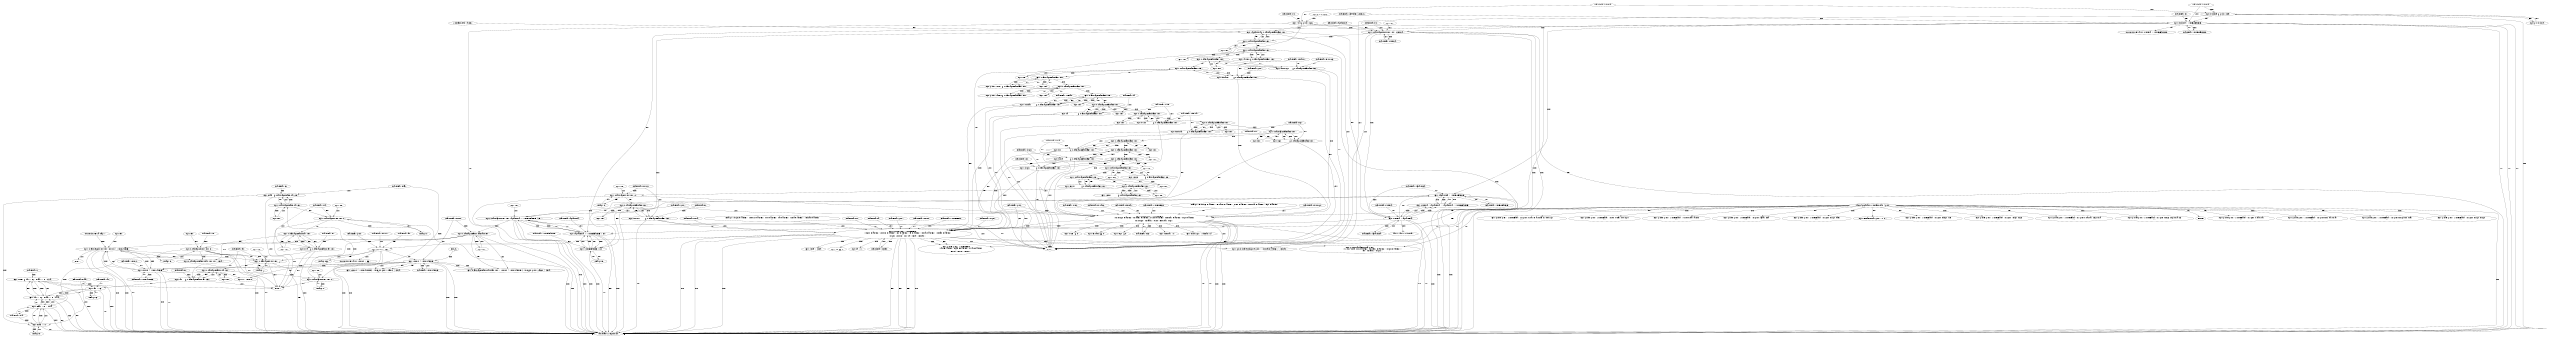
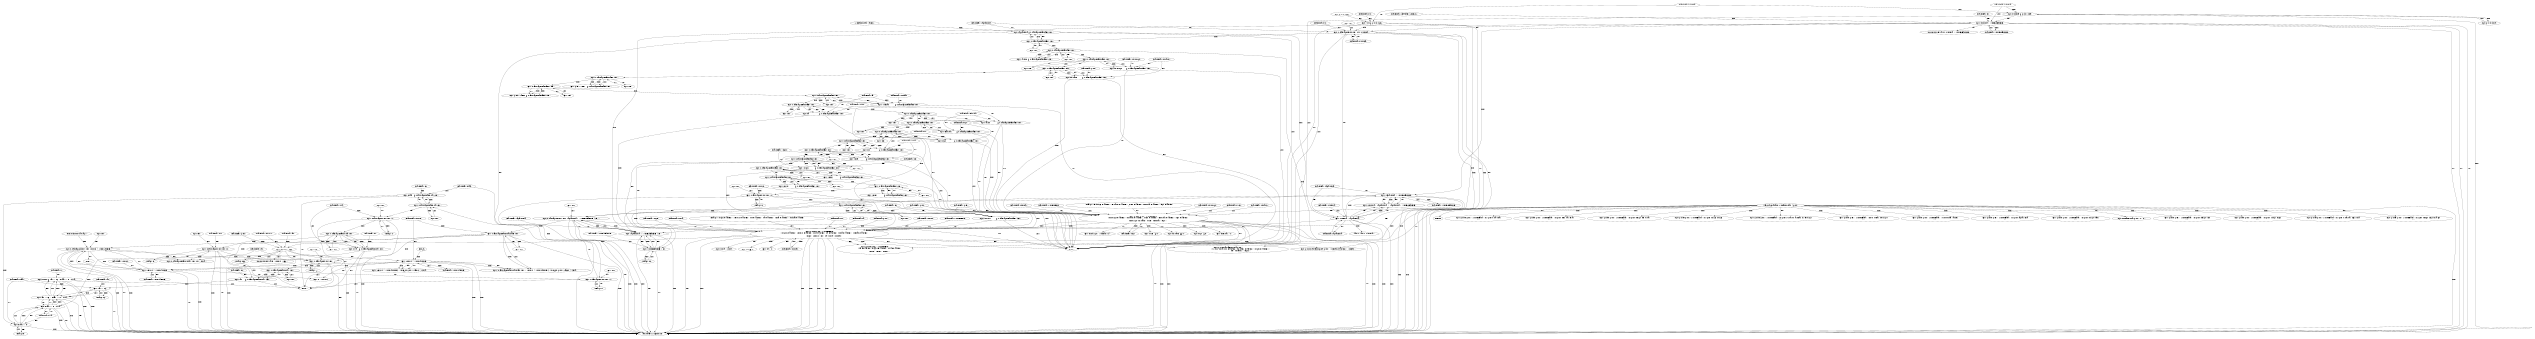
edge "(Call,ncolors       = bytestream2_get_be32u(&gb))" -> "(MethodReturn,static int)": removed, label "DDG:"
